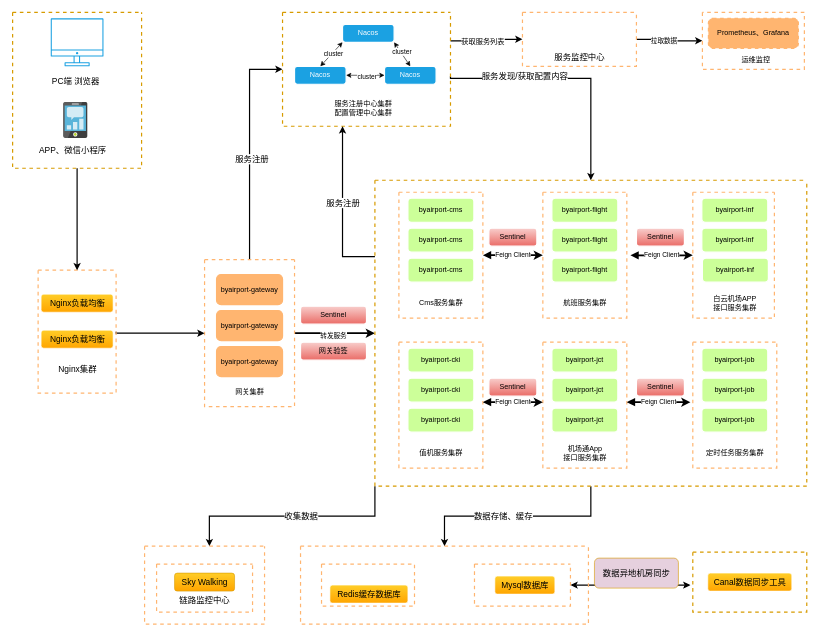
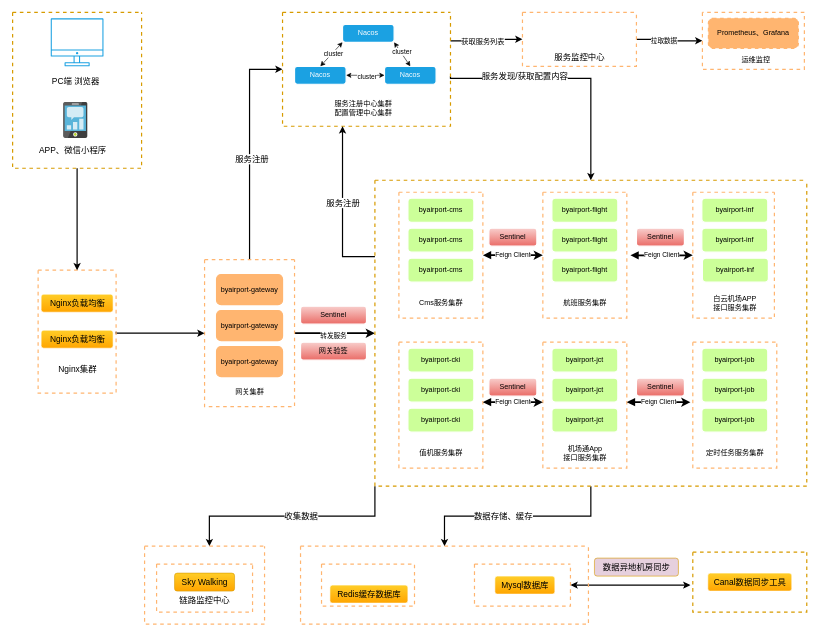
node "数据异地机房同步": size 84x30 -> 84x18
